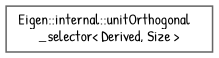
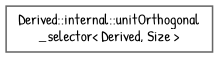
node "Eigen::internal::unitOrthogonal _selector< Derived, Size >": label "Eigen::internal::unitOrthogonal _selector< Derived, Size >" -> "Derived::internal::unitOrthogonal _selector< Derived, Size >"
